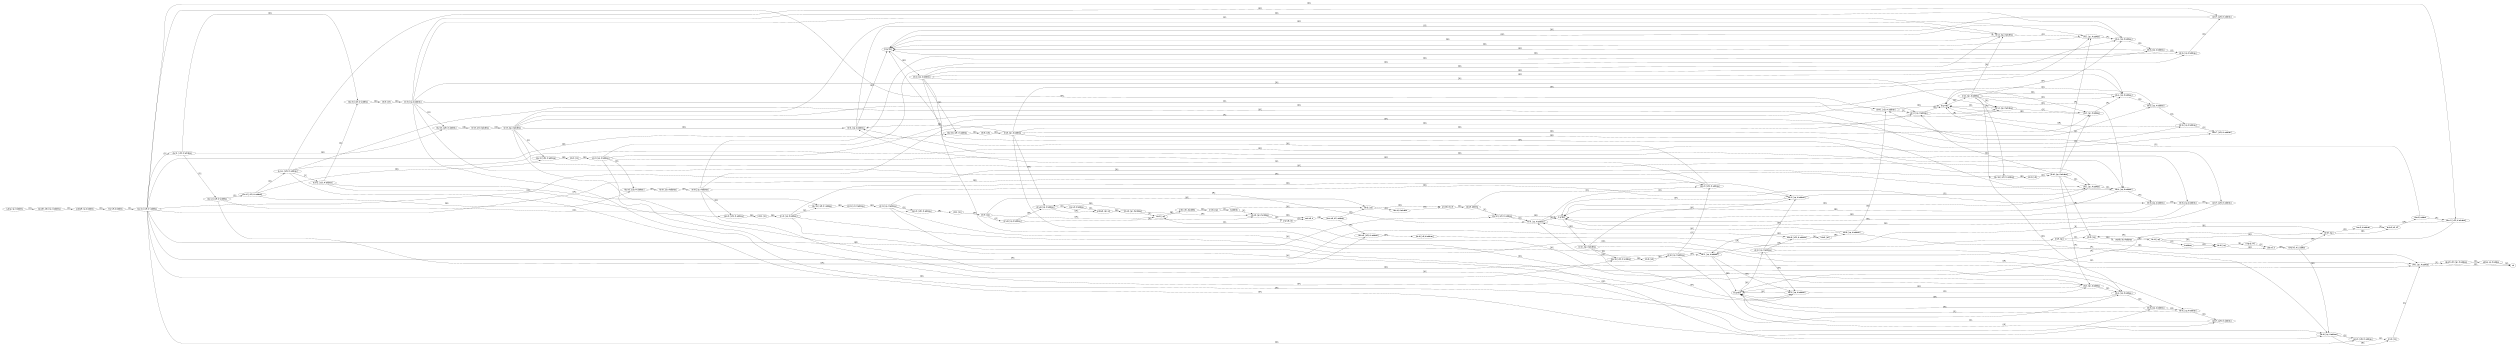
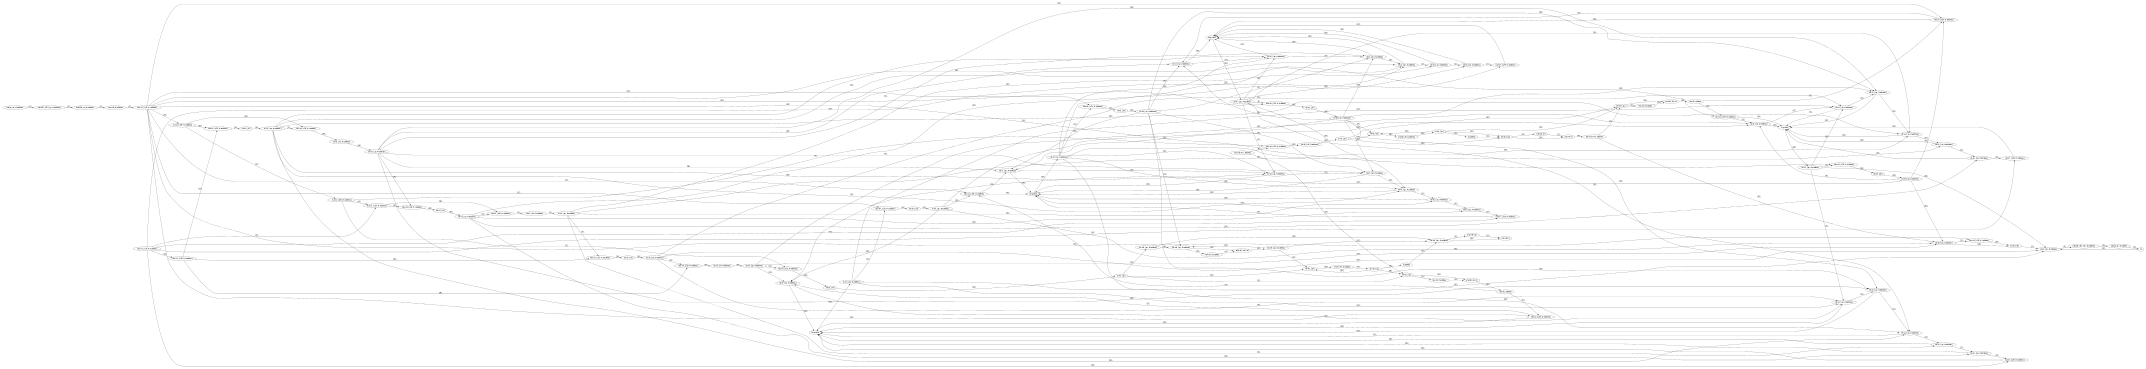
edge "stur x3 , [ x29 , #- address ]" -> "stur x4 , [ x29 , #- address ]": reversed
edge "cset w8 , ls" -> "tbnz w8 , # 0 , address": removed, label "DFG"
edge "cmp w8 , # 0" -> "ldr x10 , [ sp ]": now "str x10 , [ sp ]" -> "ldr x10 , [ sp ]"
edge "ldr x0 , [ sp , # address ]" -> "ret": reversed
